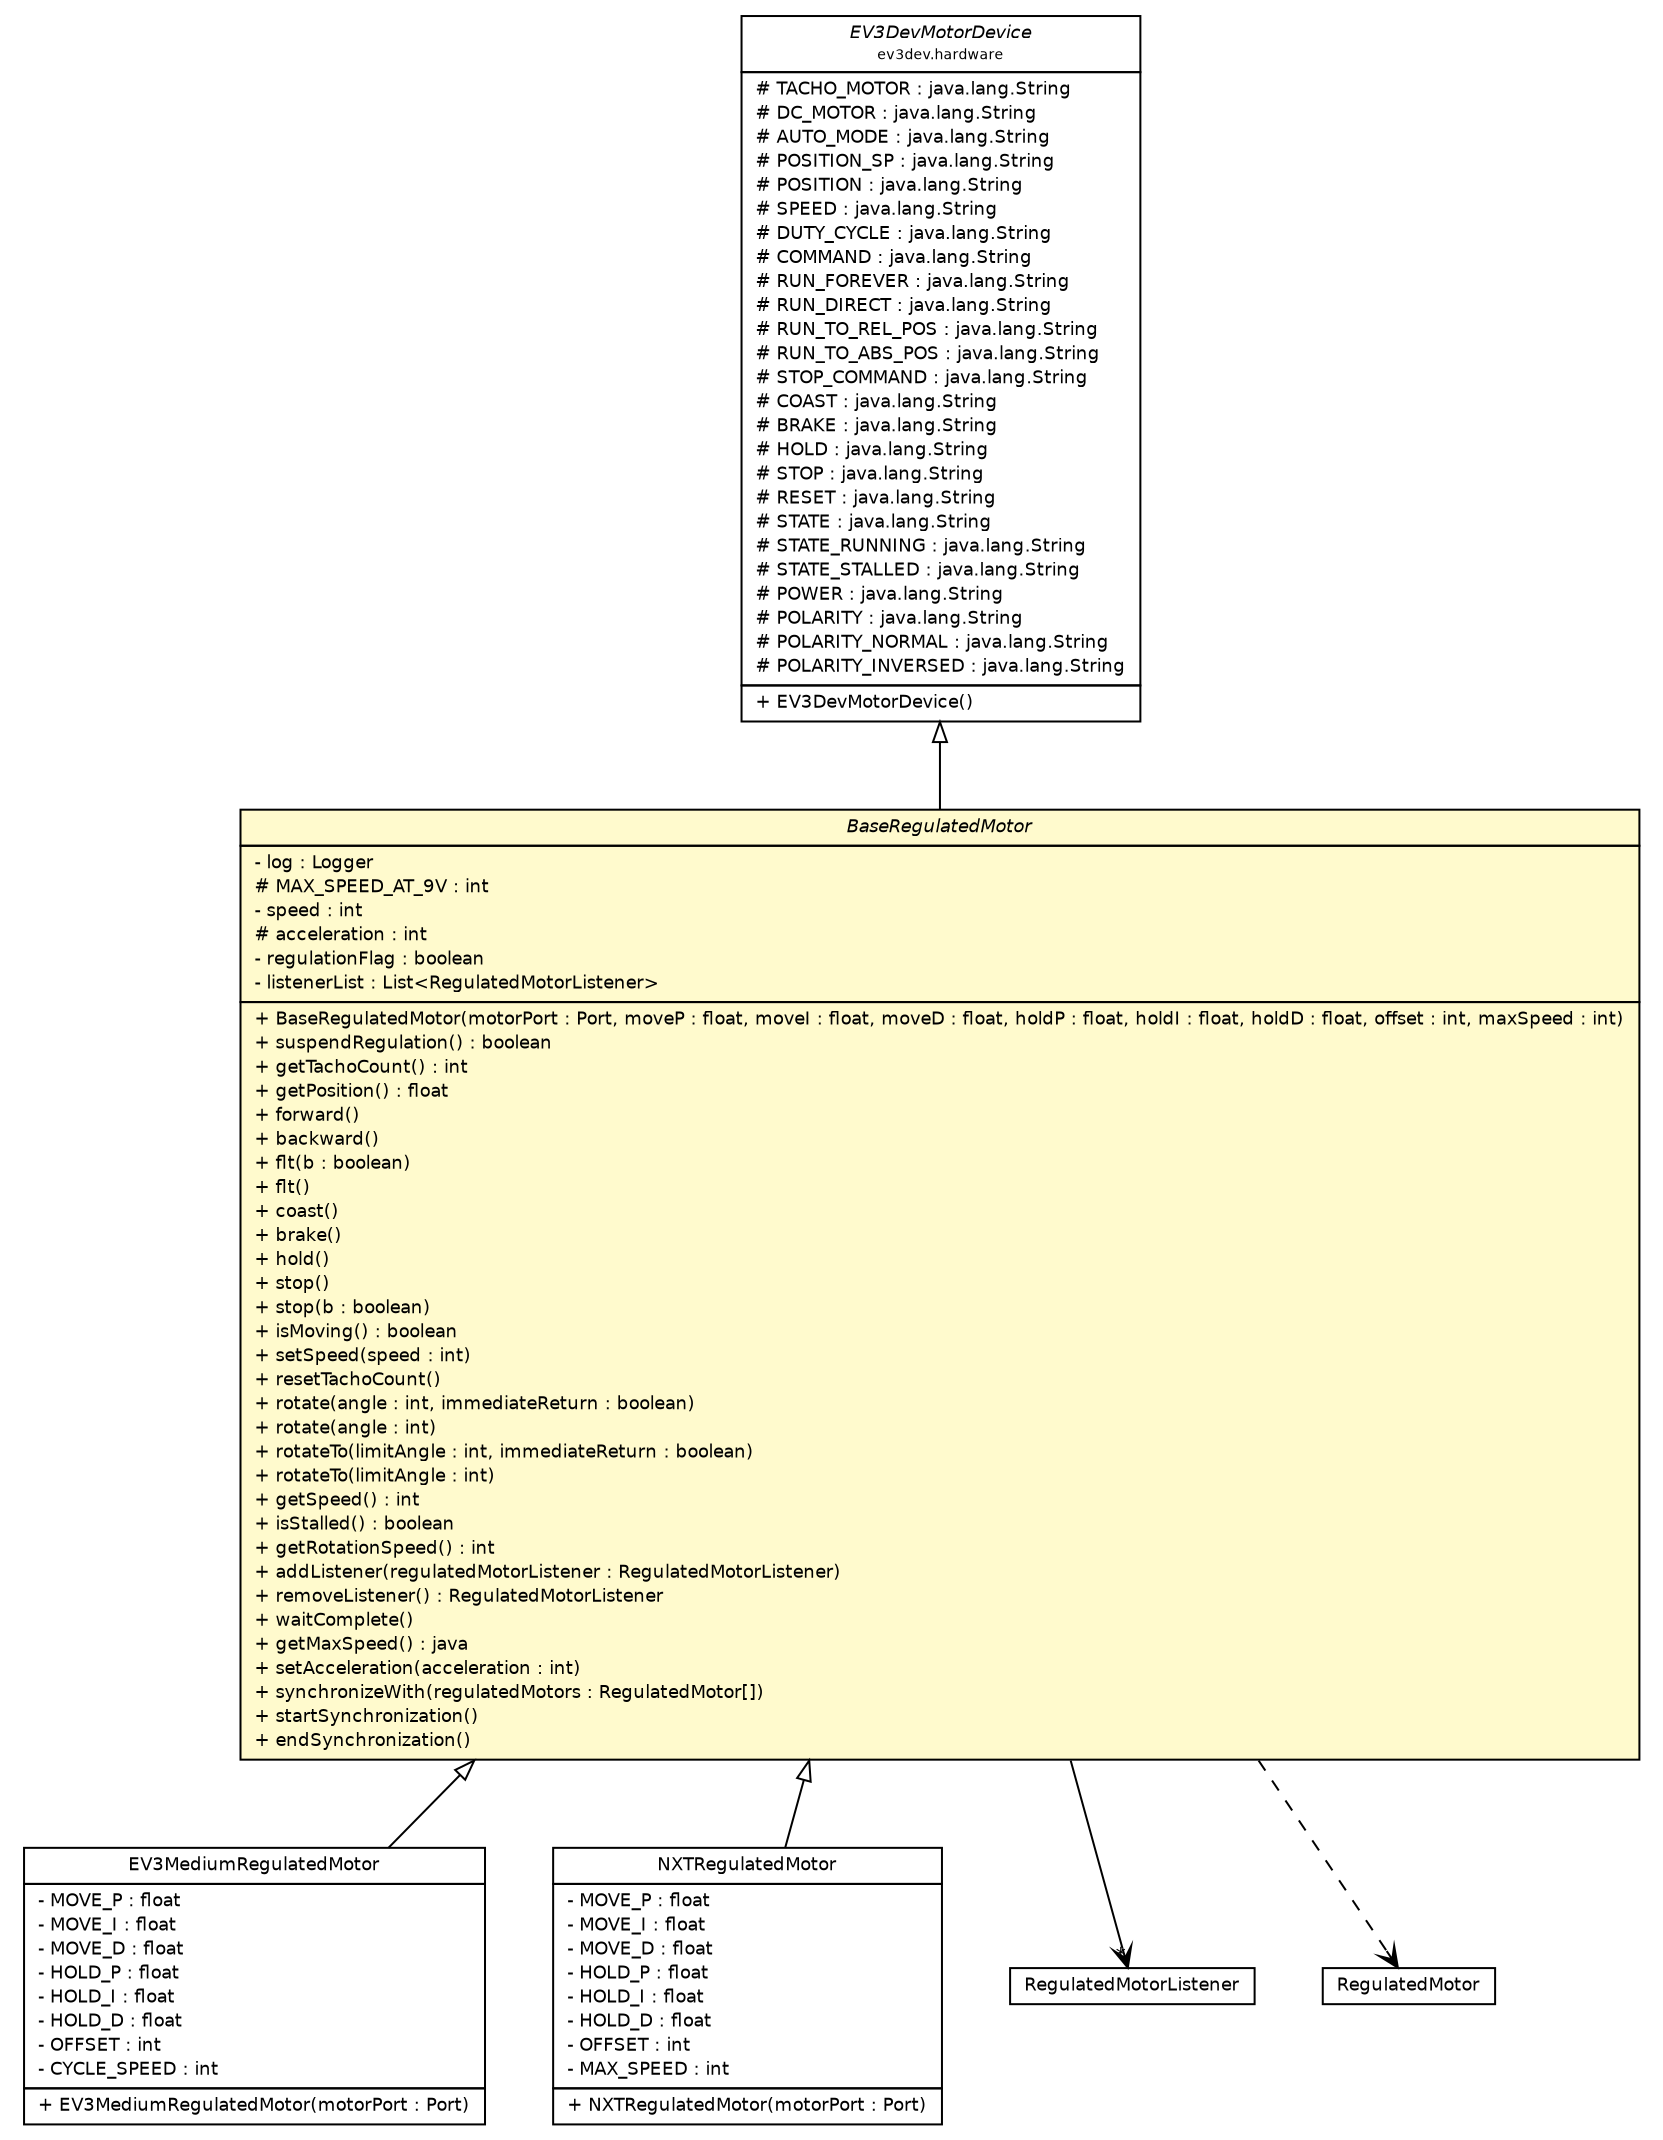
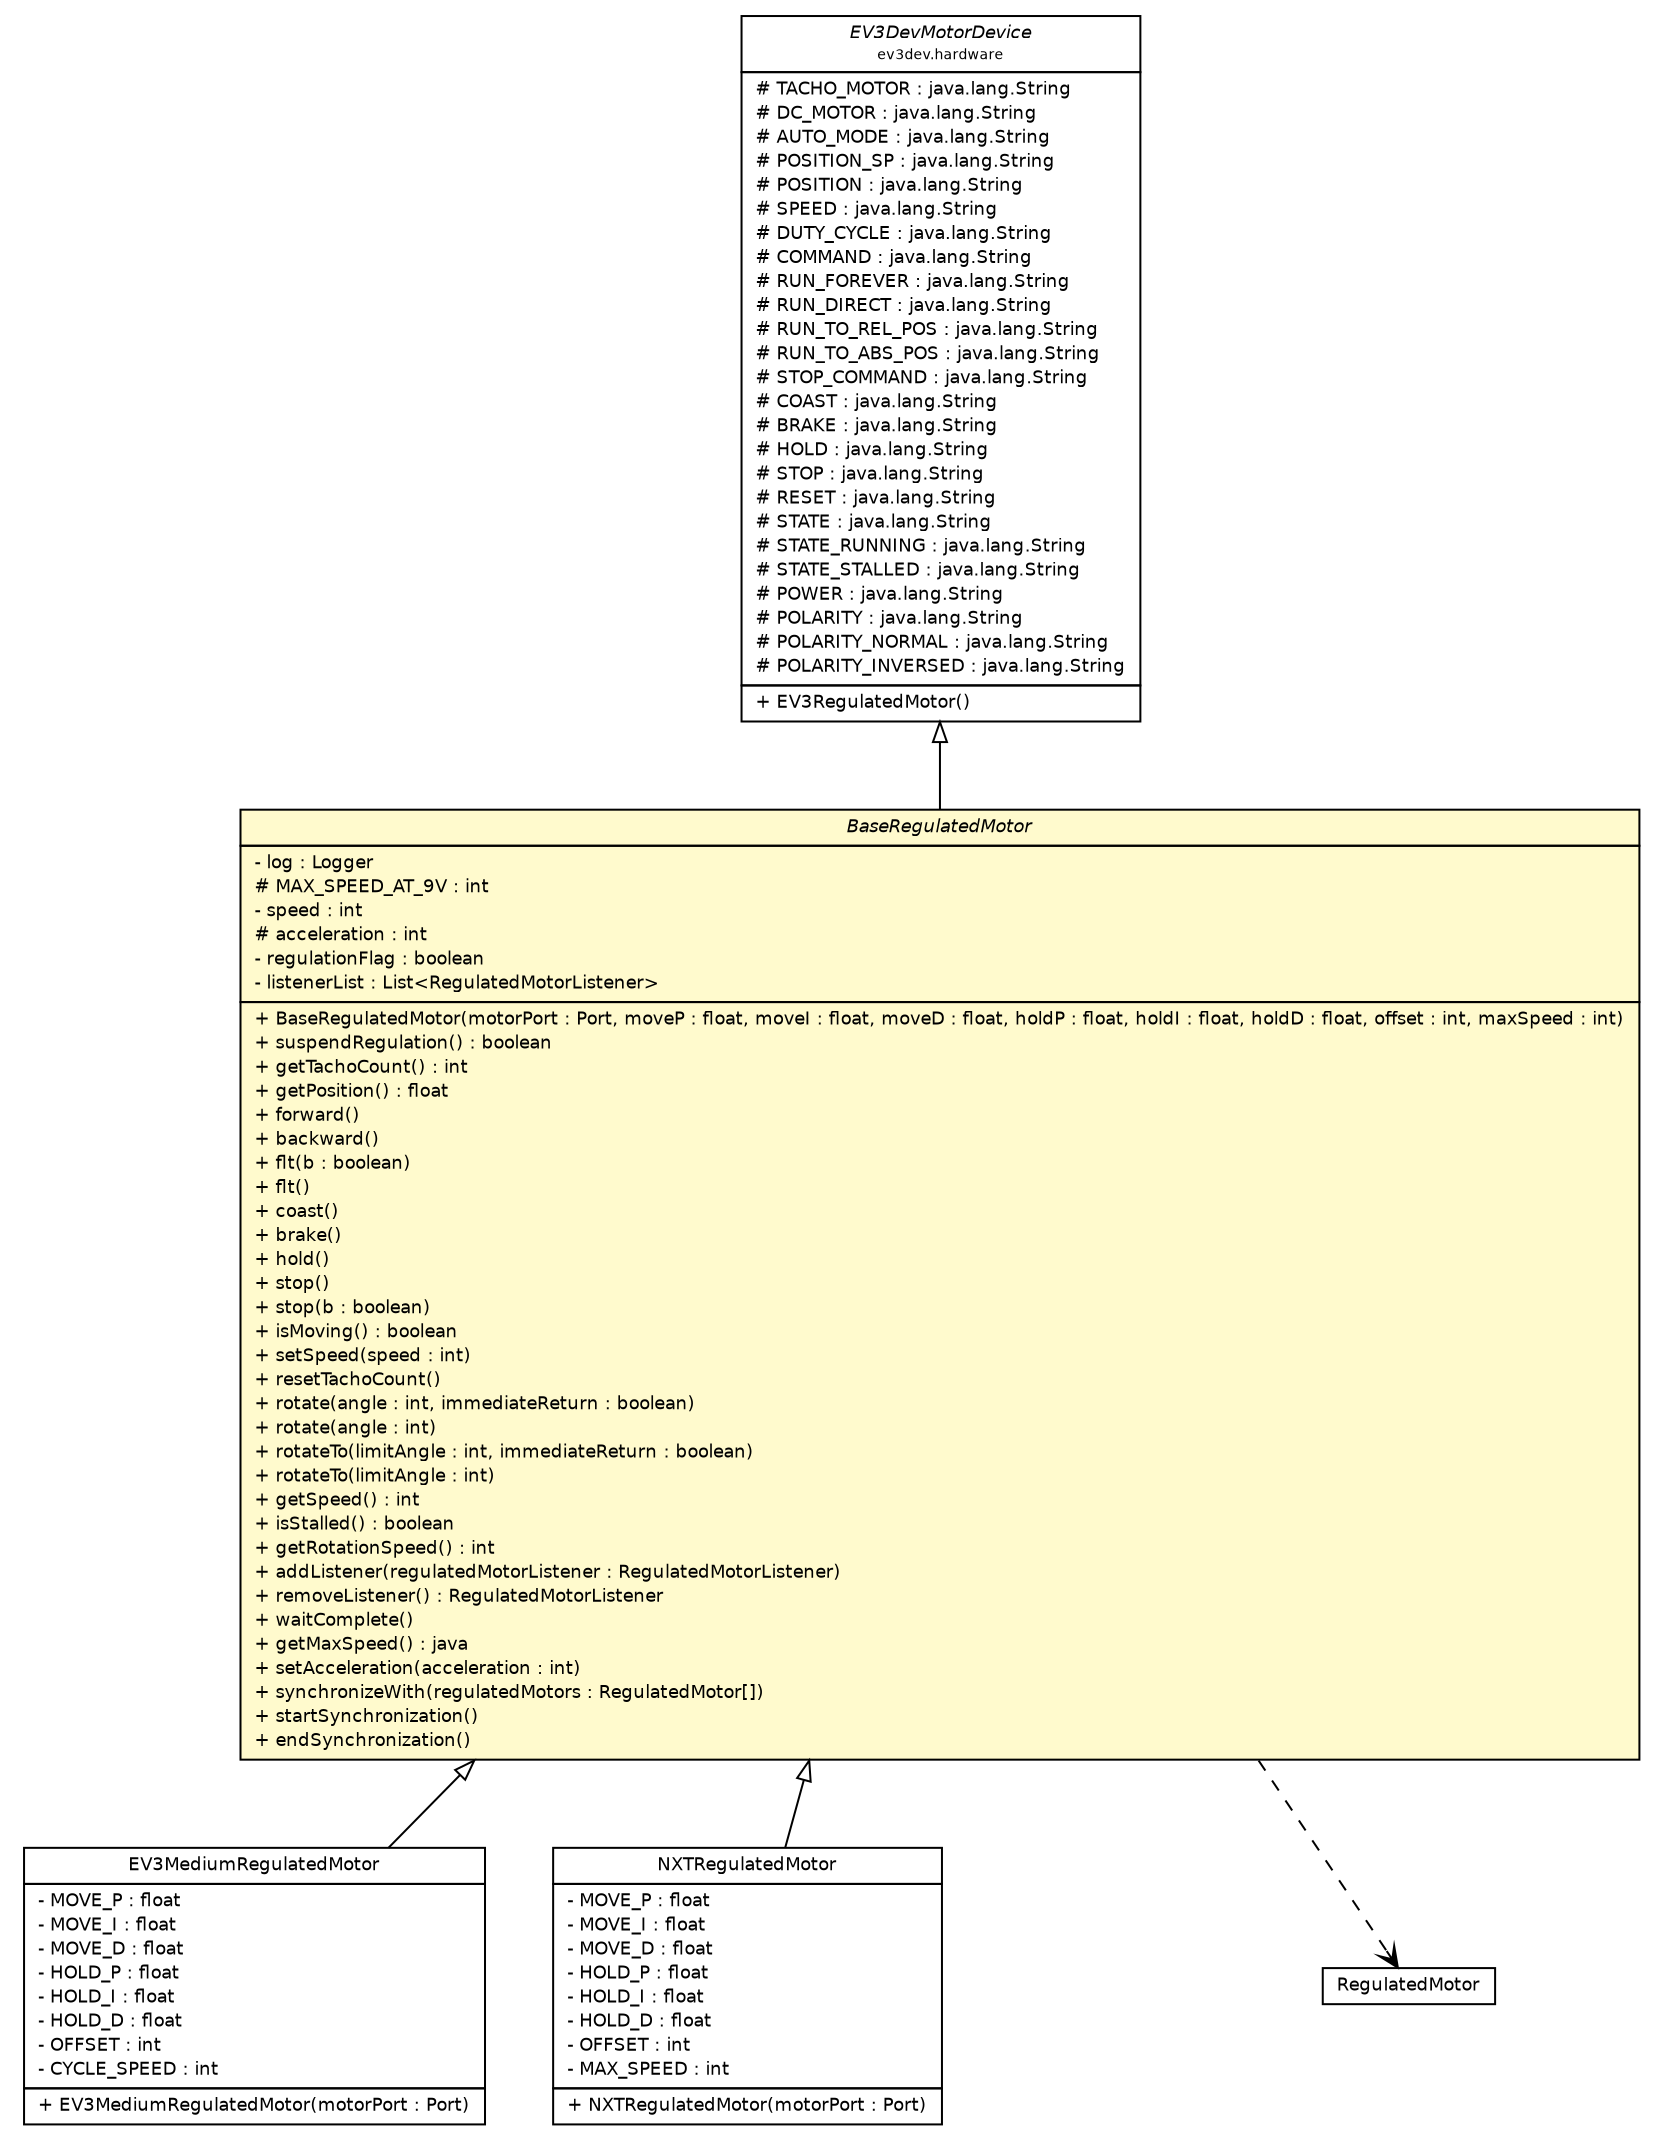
node "EV3DevMotorDevice": text "+ EV3DevMotorDevice()" -> "+ EV3RegulatedMotor()"
node "RegulatedMotorListener": removed
